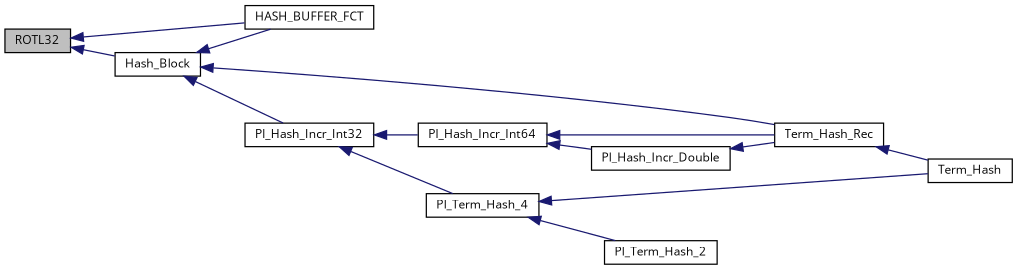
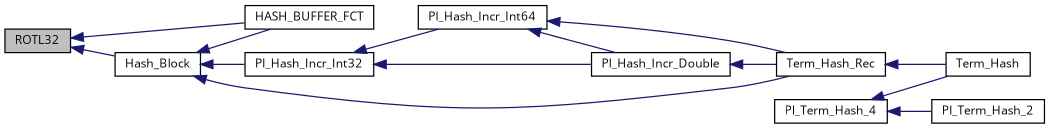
edge "Pl_Term_Hash_4" -> "Pl_Hash_Incr_Int32": now "Pl_Hash_Incr_Double" -> "Pl_Hash_Incr_Int32"
